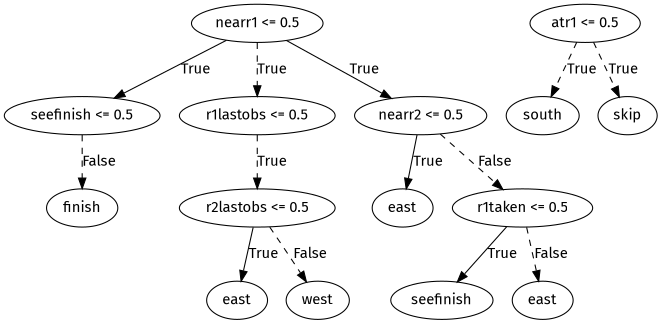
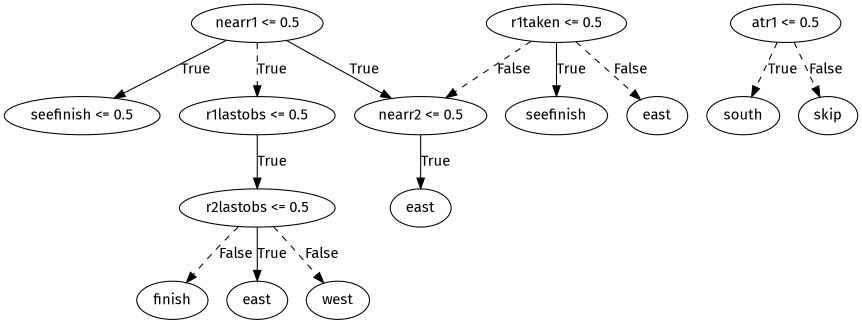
edge "atr1 <= 0.5" -> "skip": label "True" -> "False"
edge "seefinish <= 0.5" -> "finish": now "r2lastobs <= 0.5" -> "finish"
edge "r1lastobs <= 0.5" -> "r2lastobs <= 0.5": style dashed -> solid
edge "nearr2 <= 0.5" -> "r1taken <= 0.5": reversed
